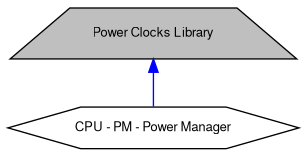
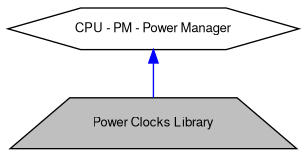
edge "CPU - PM - Power Manager" -> "Power Clocks Library": reversed
